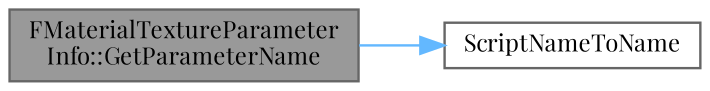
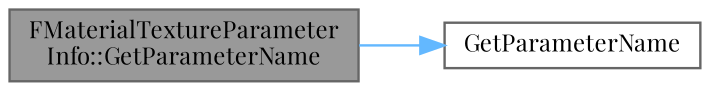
node "ScriptNameToName": label "ScriptNameToName" -> "GetParameterName"
